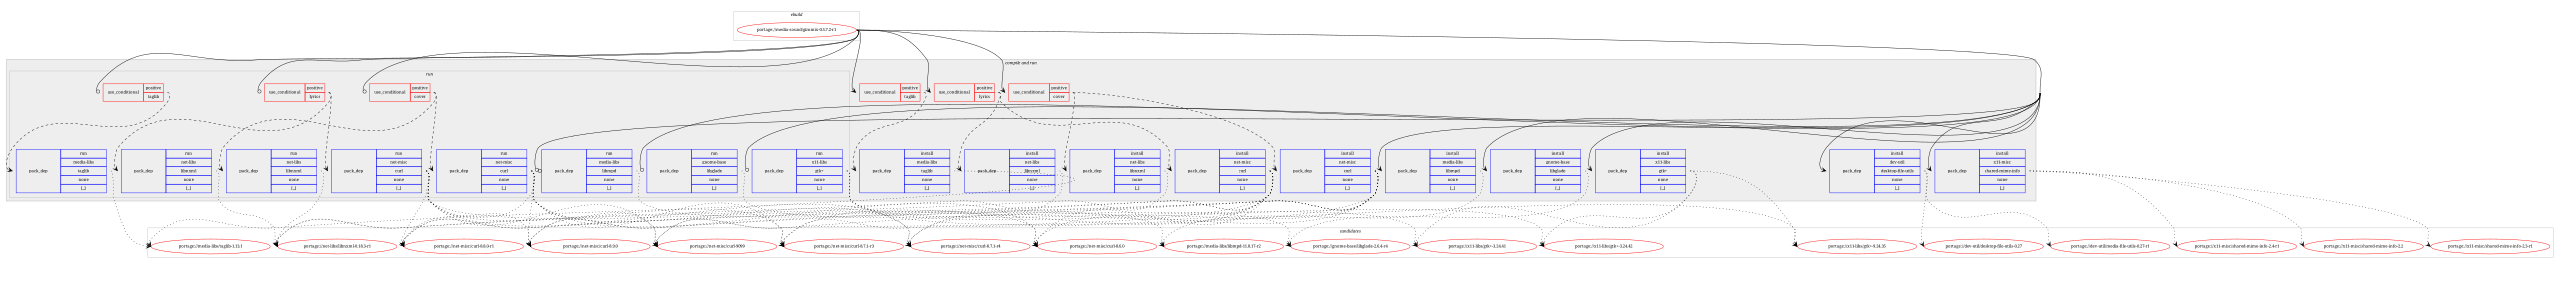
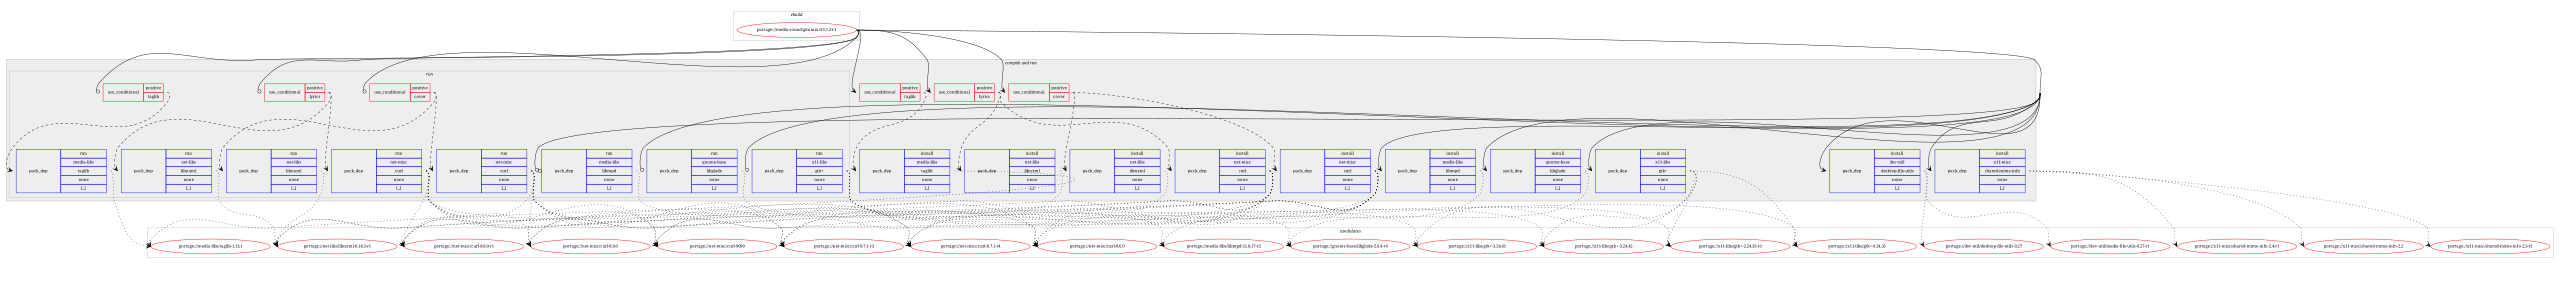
node "portage://x11-libs/gtk+-2.24.33-r3": added
